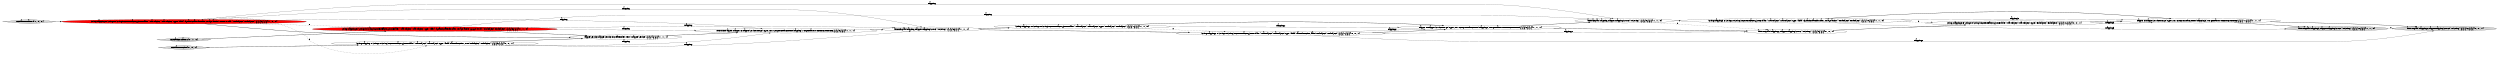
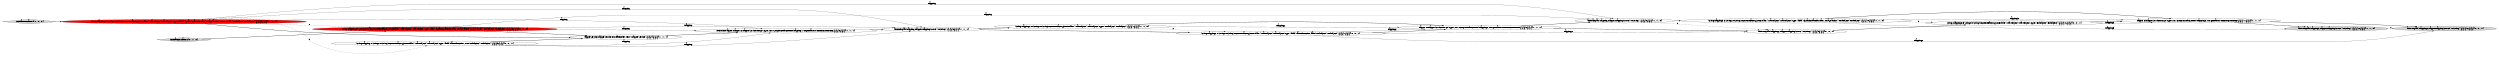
node "testDateDetection['0', '0', '1']": removed
